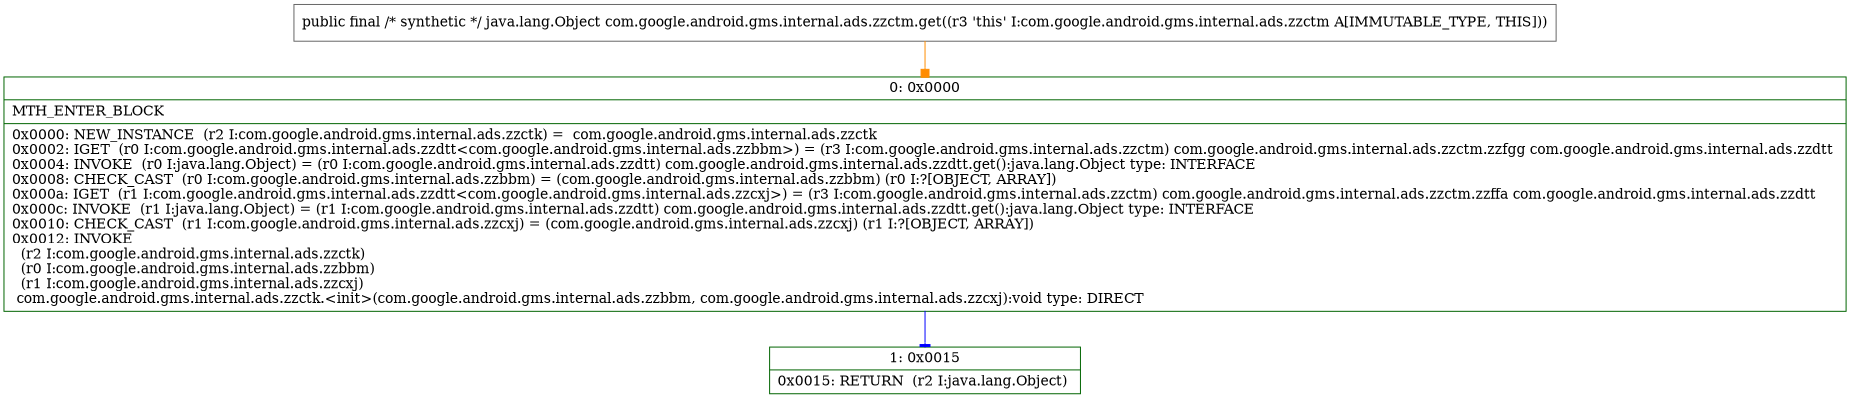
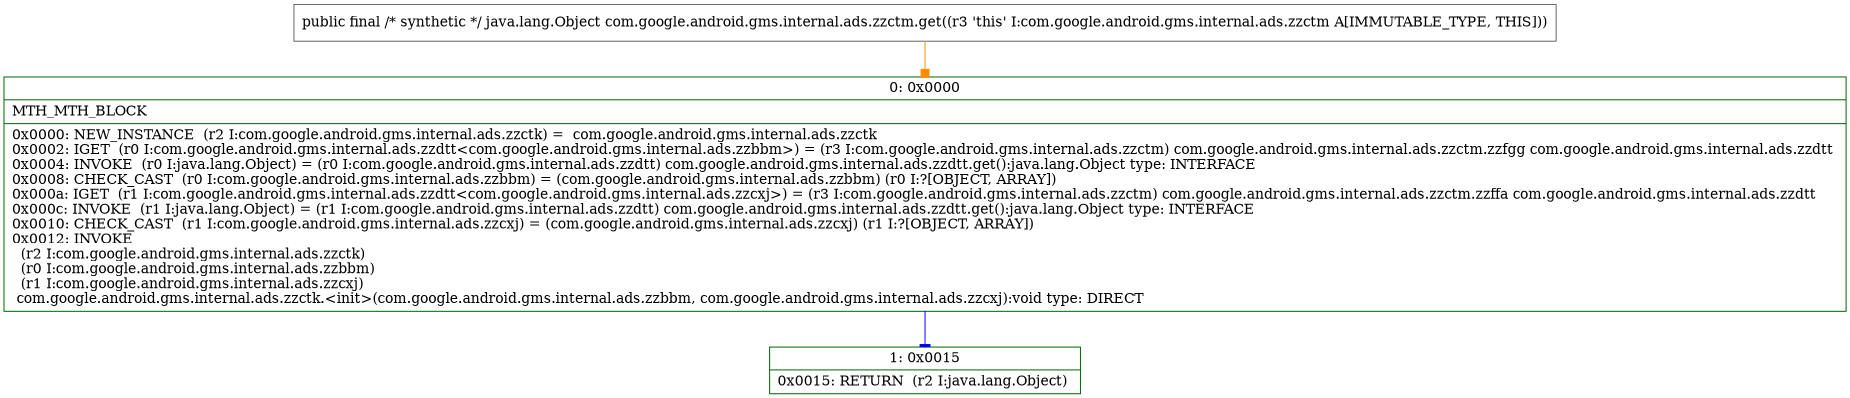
node "0: 0x0000": text "MTH_ENTER_BLOCK" -> "MTH_MTH_BLOCK"
